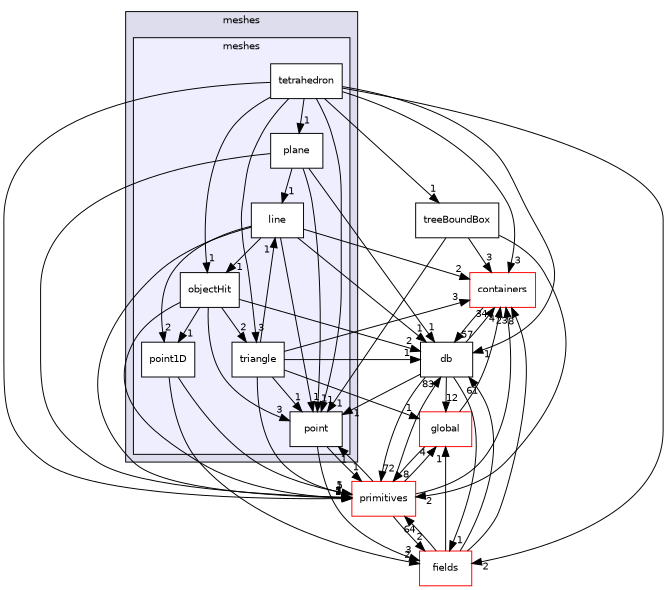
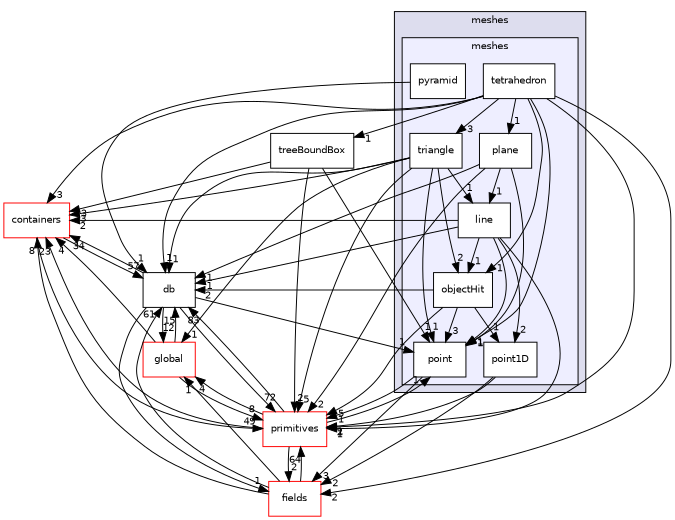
node "pyramid": added
edge "objectHit" -> "triangle": reversed
edge "global" -> "db": added
edge "containers" -> "primitives": added
